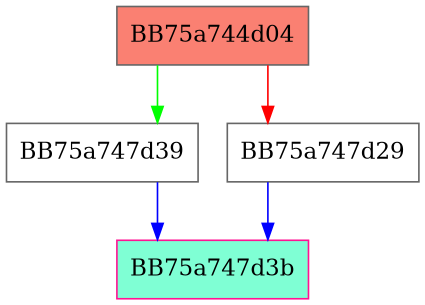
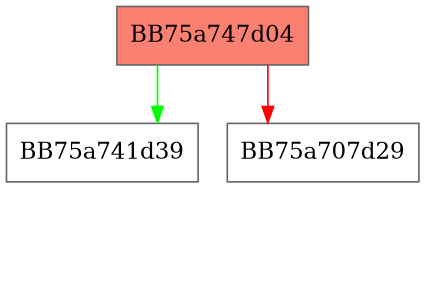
node "BB75a744d04": label "BB75a744d04" -> "BB75a747d04"
node "BB75a747d39": label "BB75a747d39" -> "BB75a741d39"
node "BB75a747d29": label "BB75a747d29" -> "BB75a707d29"
node "BB75a747d3b": removed
